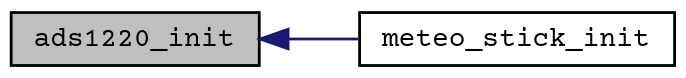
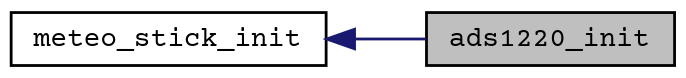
edge "meteo_stick_init" -> "ads1220_init": reversed
